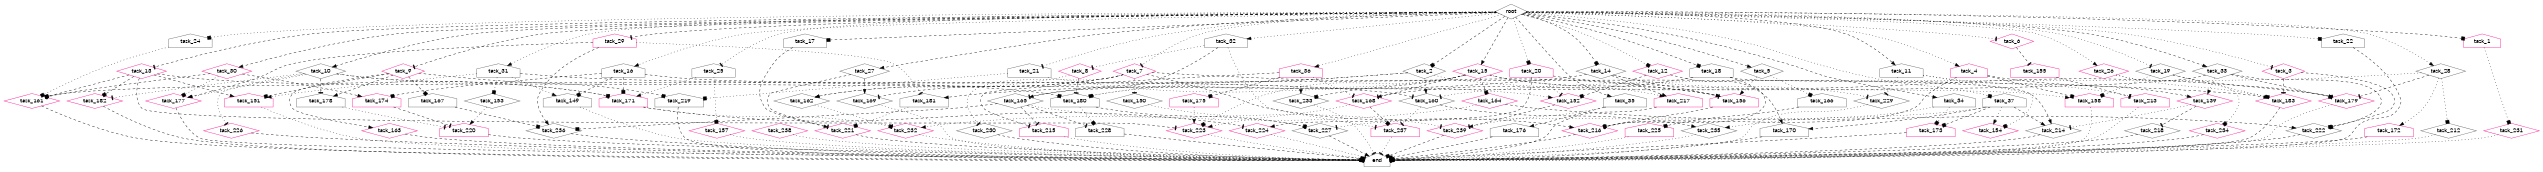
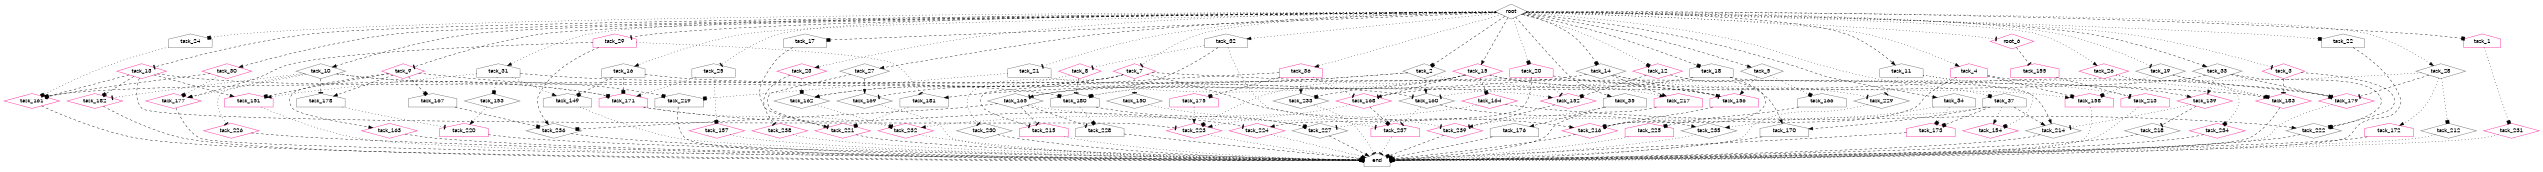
node "task_6": label "task_6" -> "root_6"
node "task_23": added
node "task_174": removed
edge "task_224" -> "end": arrowhead tee -> normal
